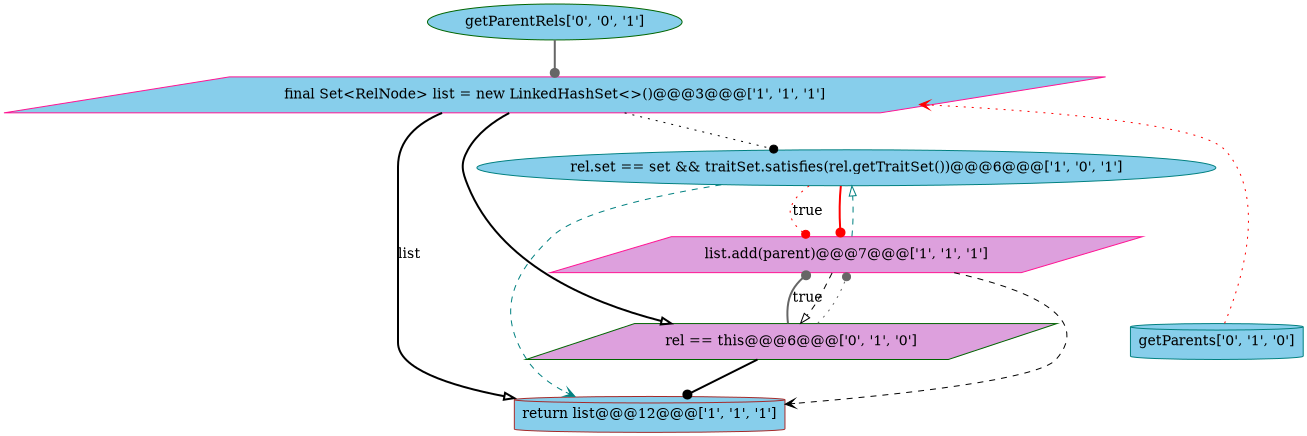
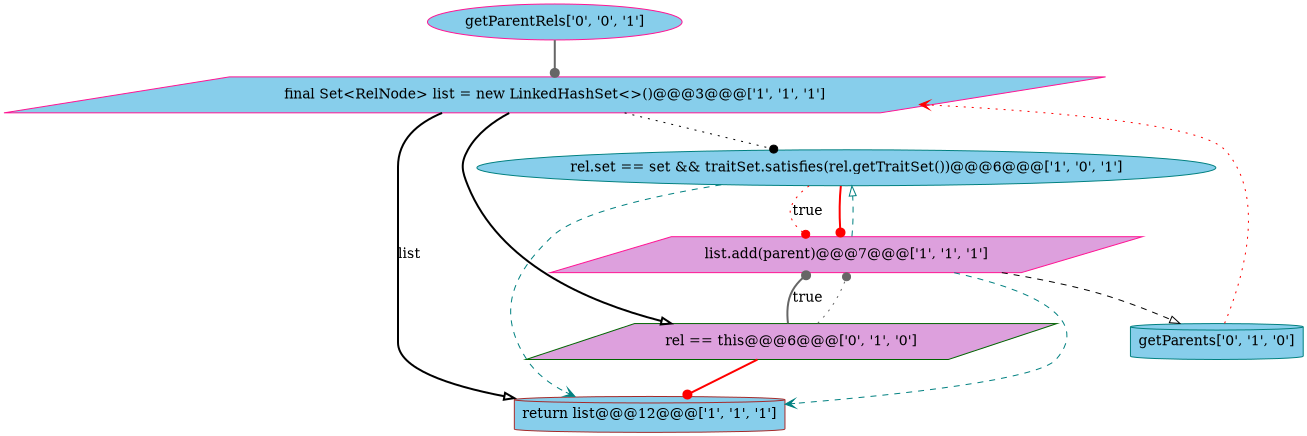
node "getParentRels['0', '0', '1']": color darkgreen -> deeppink
edge "list.add(parent)@@@7@@@['1', '1', '1']" -> "rel == this@@@6@@@['0', '1', '0']": now "list.add(parent)@@@7@@@['1', '1', '1']" -> "getParents['0', '1', '0']"
edge "rel == this@@@6@@@['0', '1', '0']" -> "return list@@@12@@@['1', '1', '1']": color black -> red
edge "list.add(parent)@@@7@@@['1', '1', '1']" -> "return list@@@12@@@['1', '1', '1']": color black -> teal
